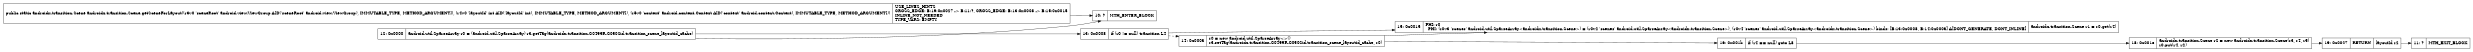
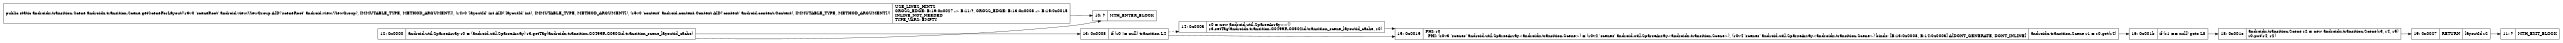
edge "14: 0x000a" -> "16: 0x001b": now "15: 0x0015" -> "16: 0x001b"
node "16: 0x001b": text "if (r4 == null) goto L8" -> "if (r1 == null) goto L8"
